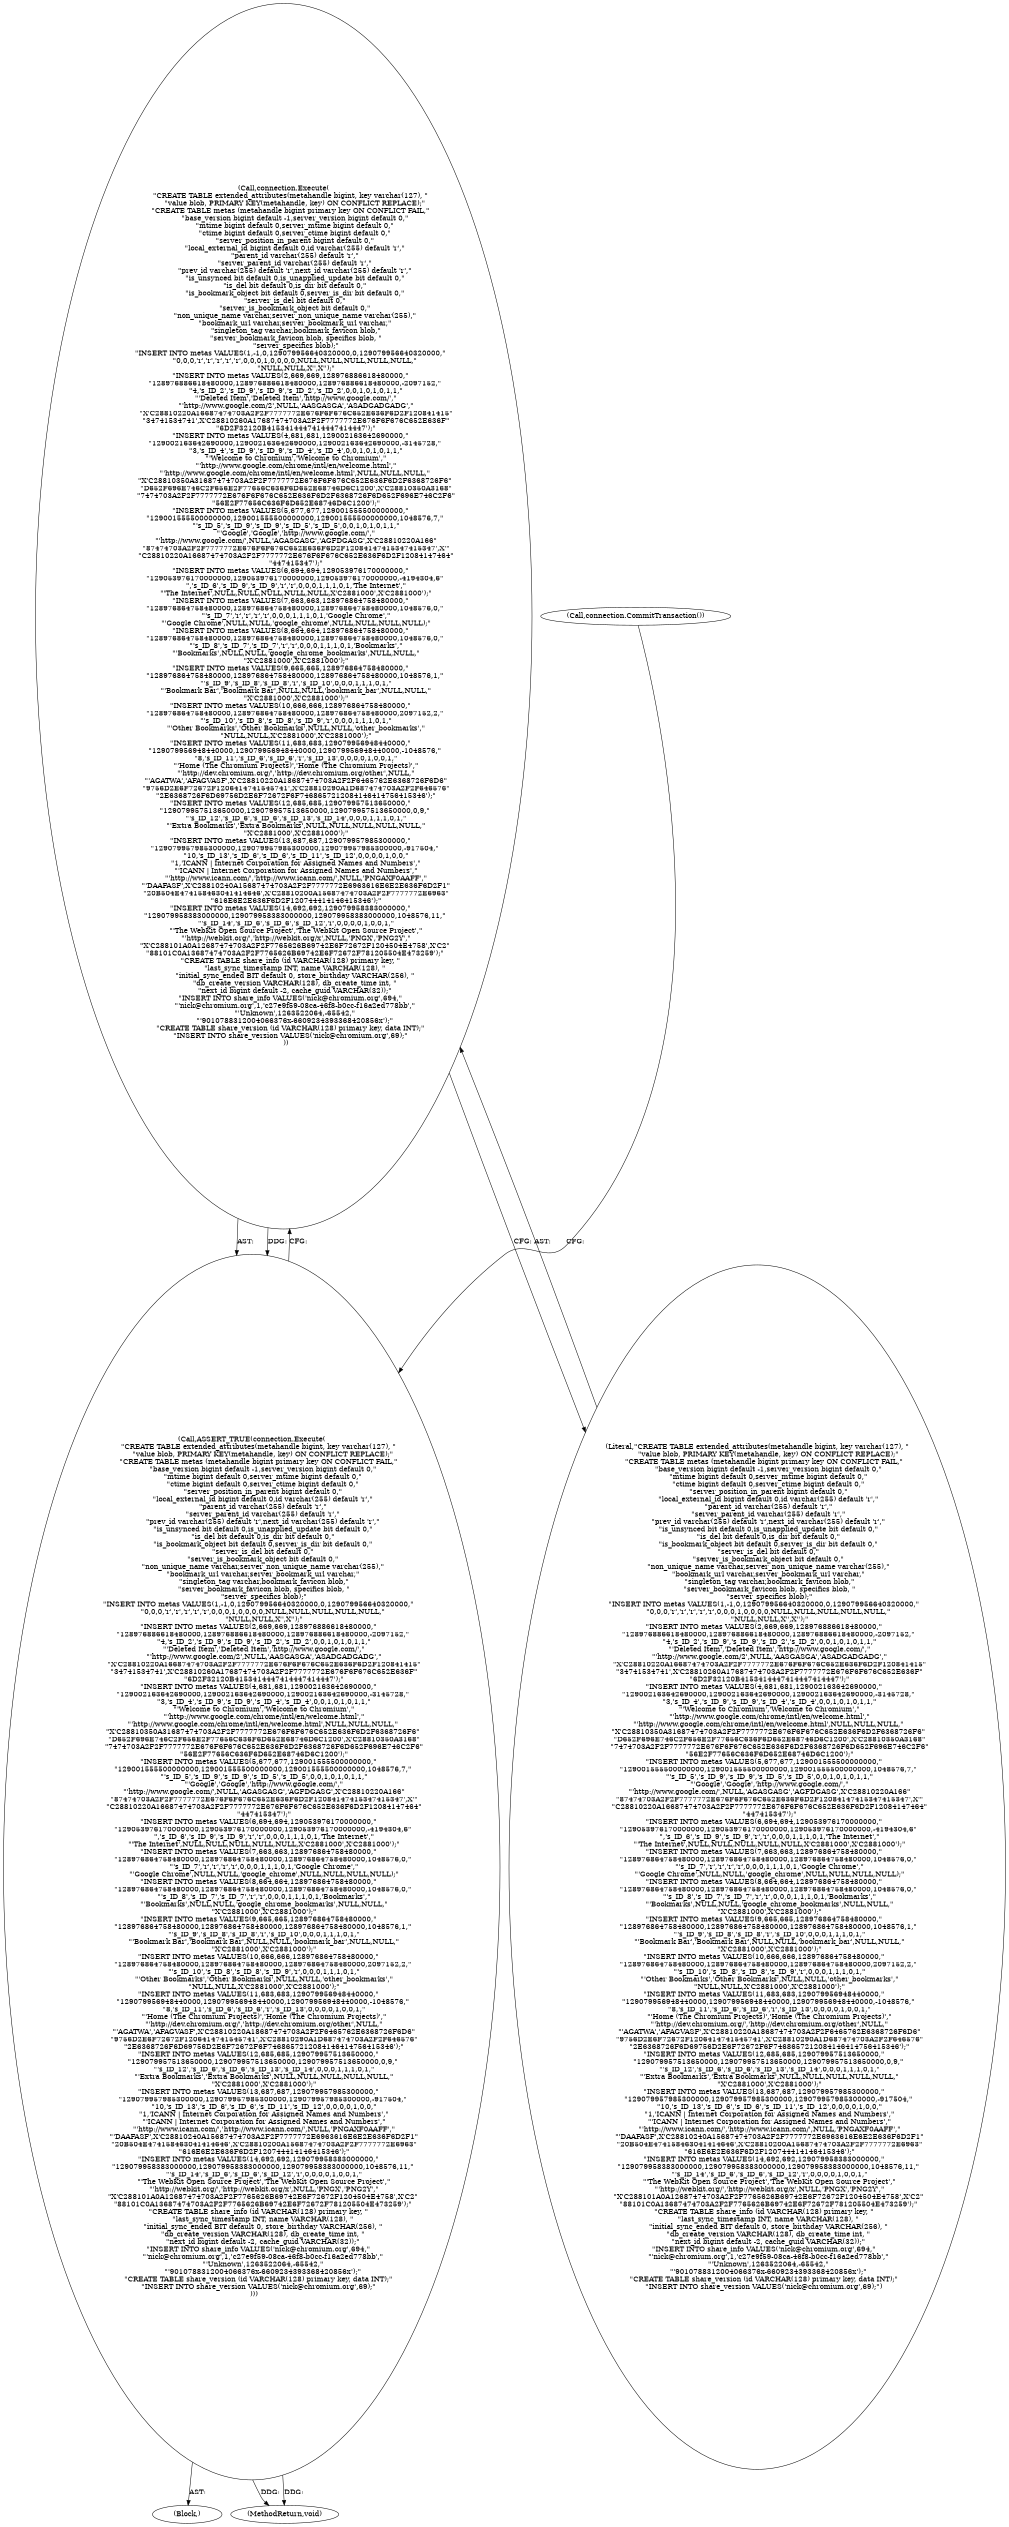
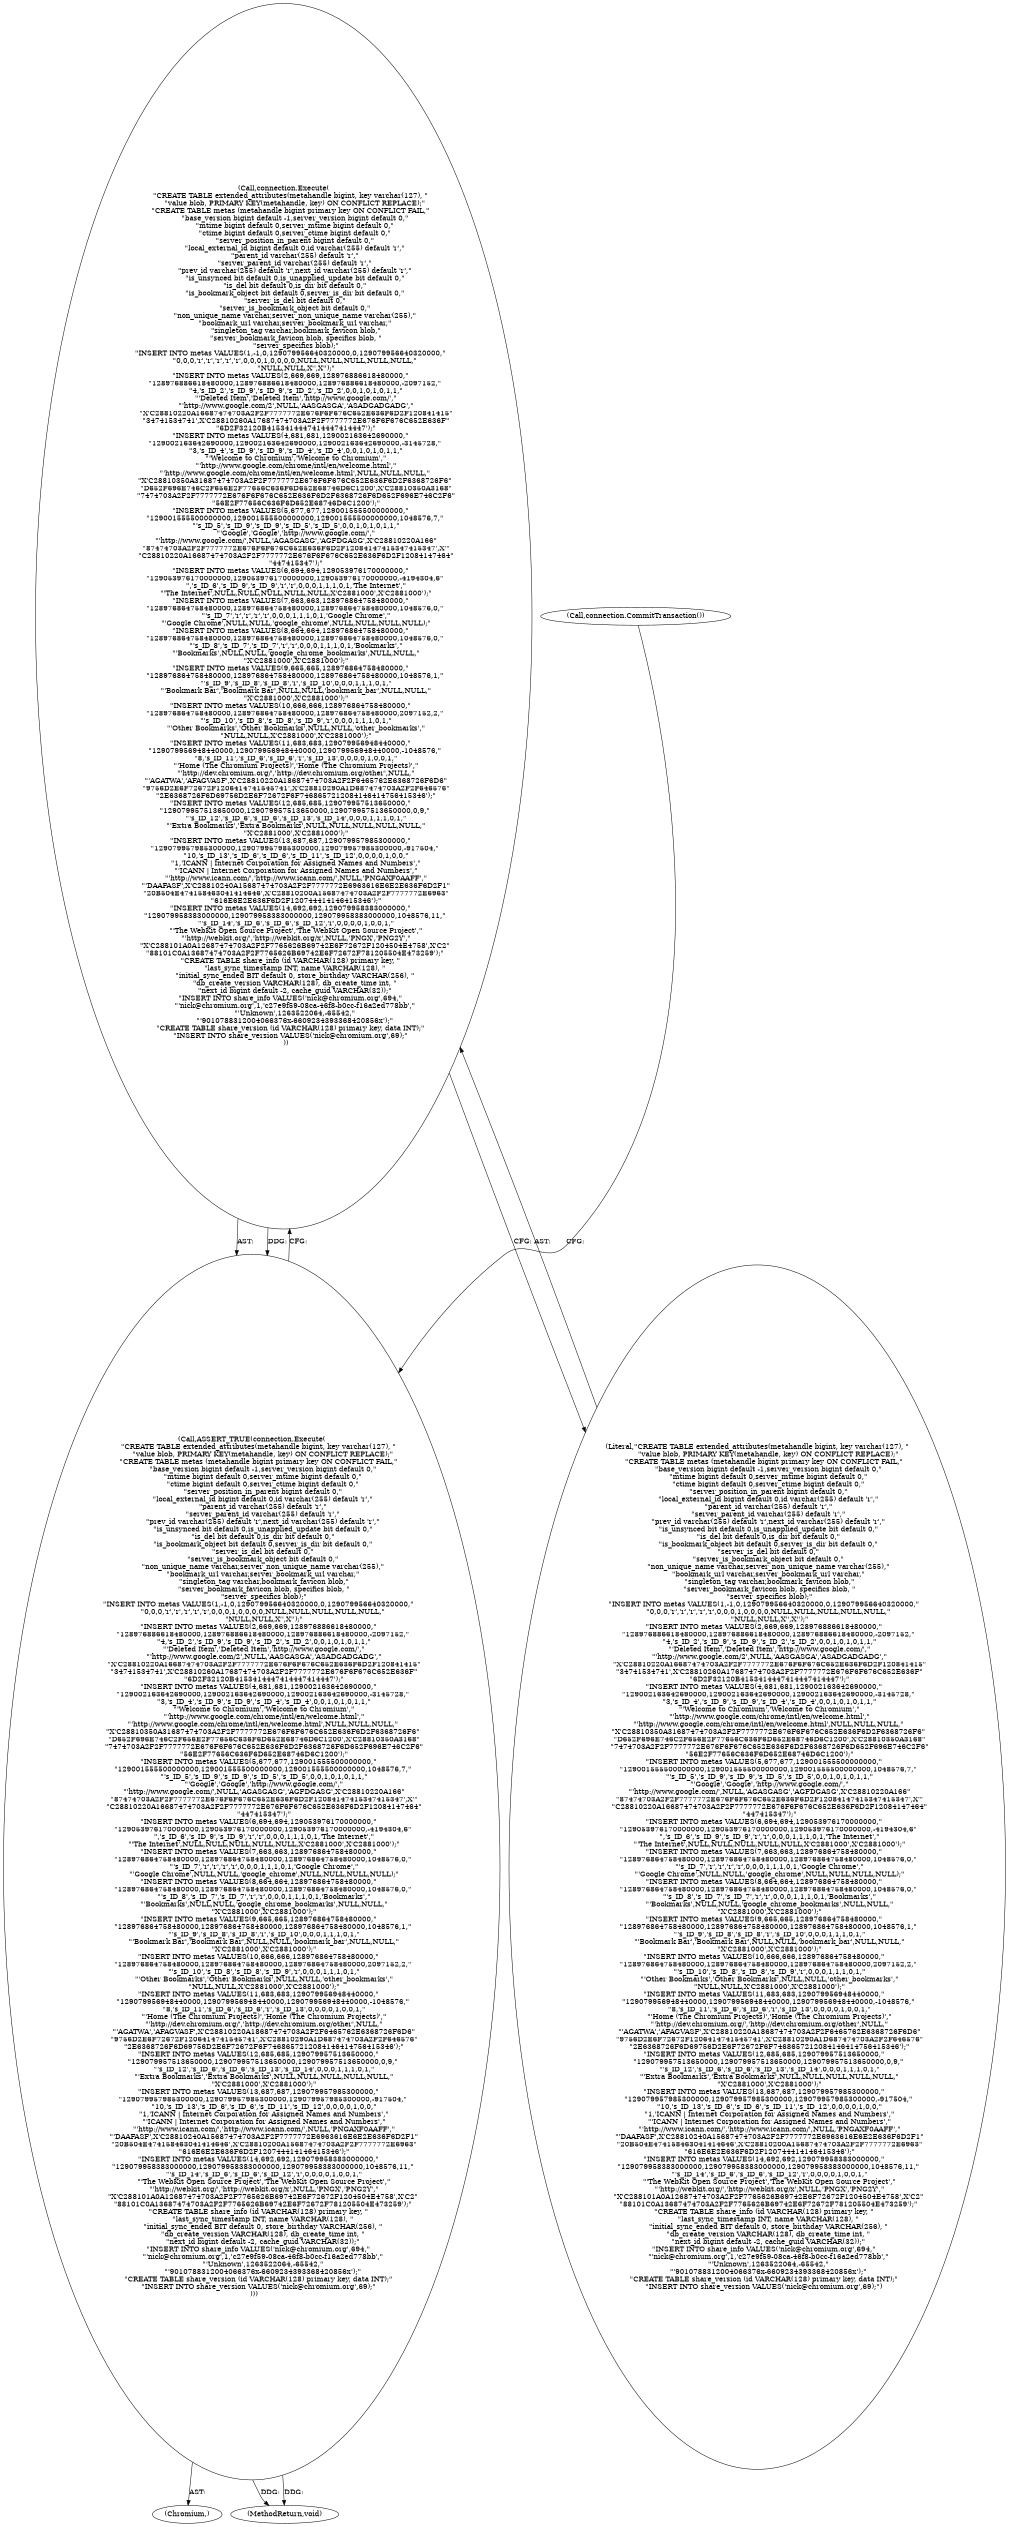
node "(Block,)": label "(Block,)" -> "(Chromium,)"
